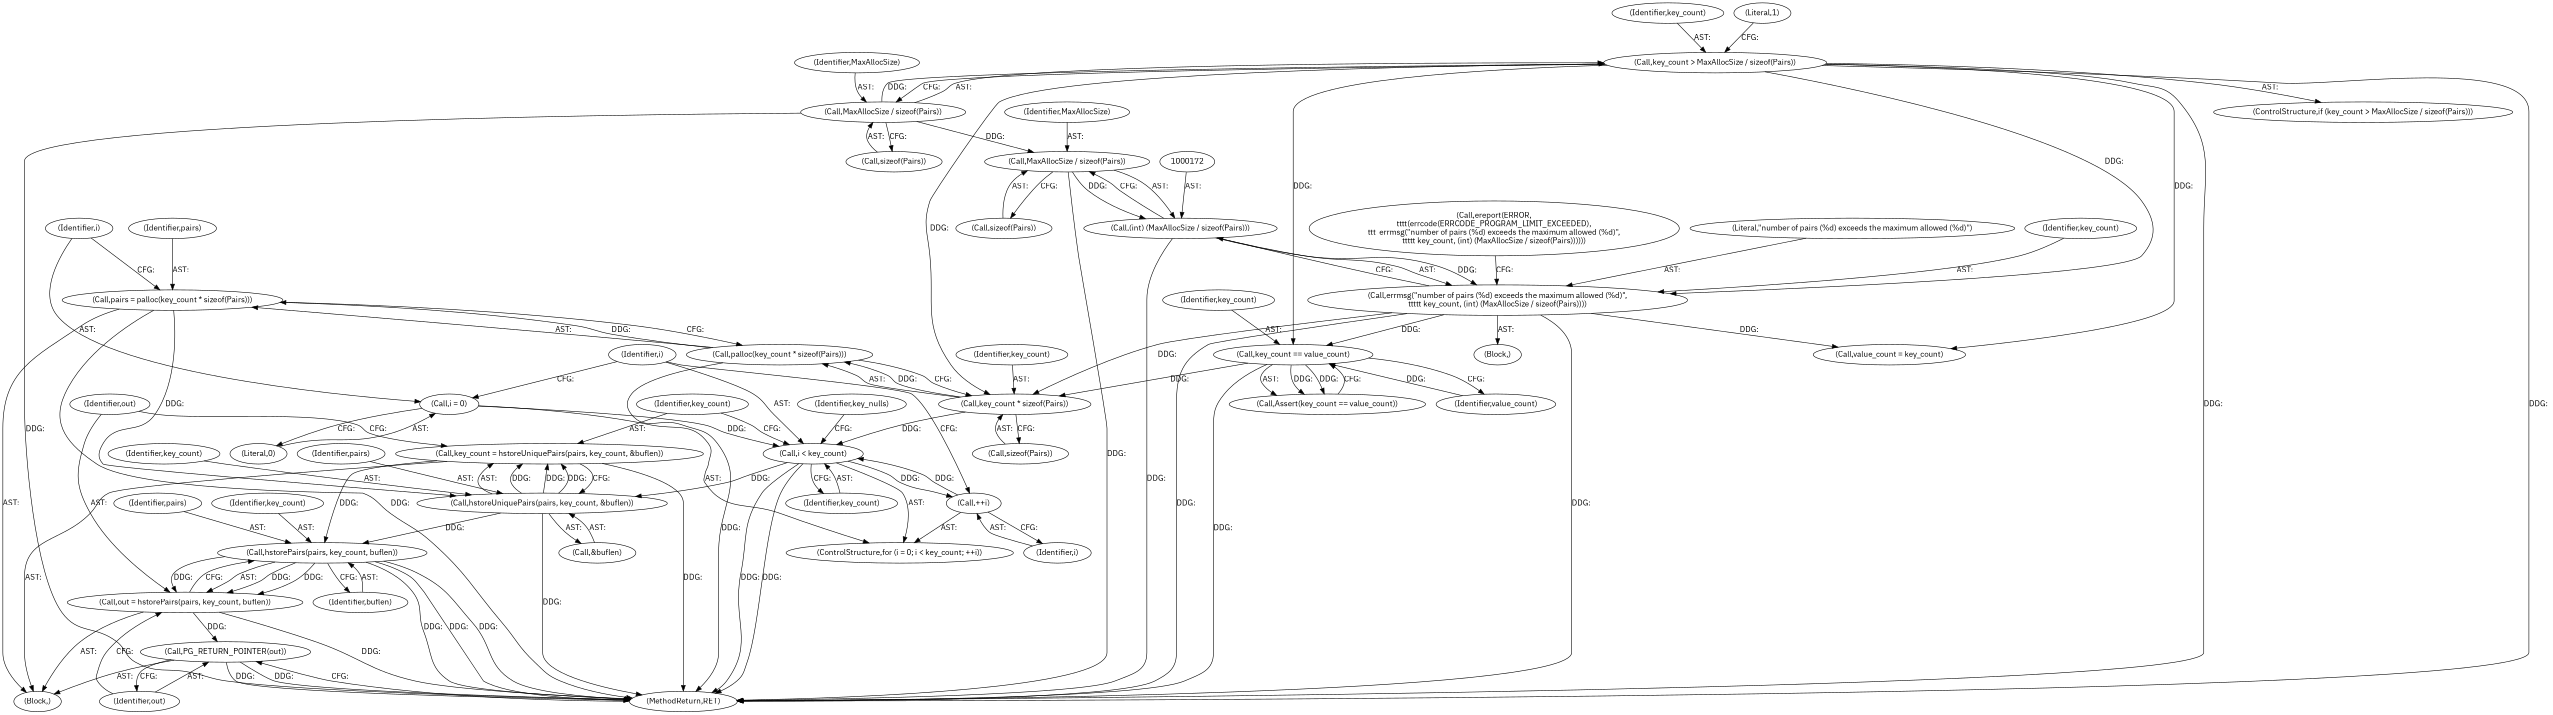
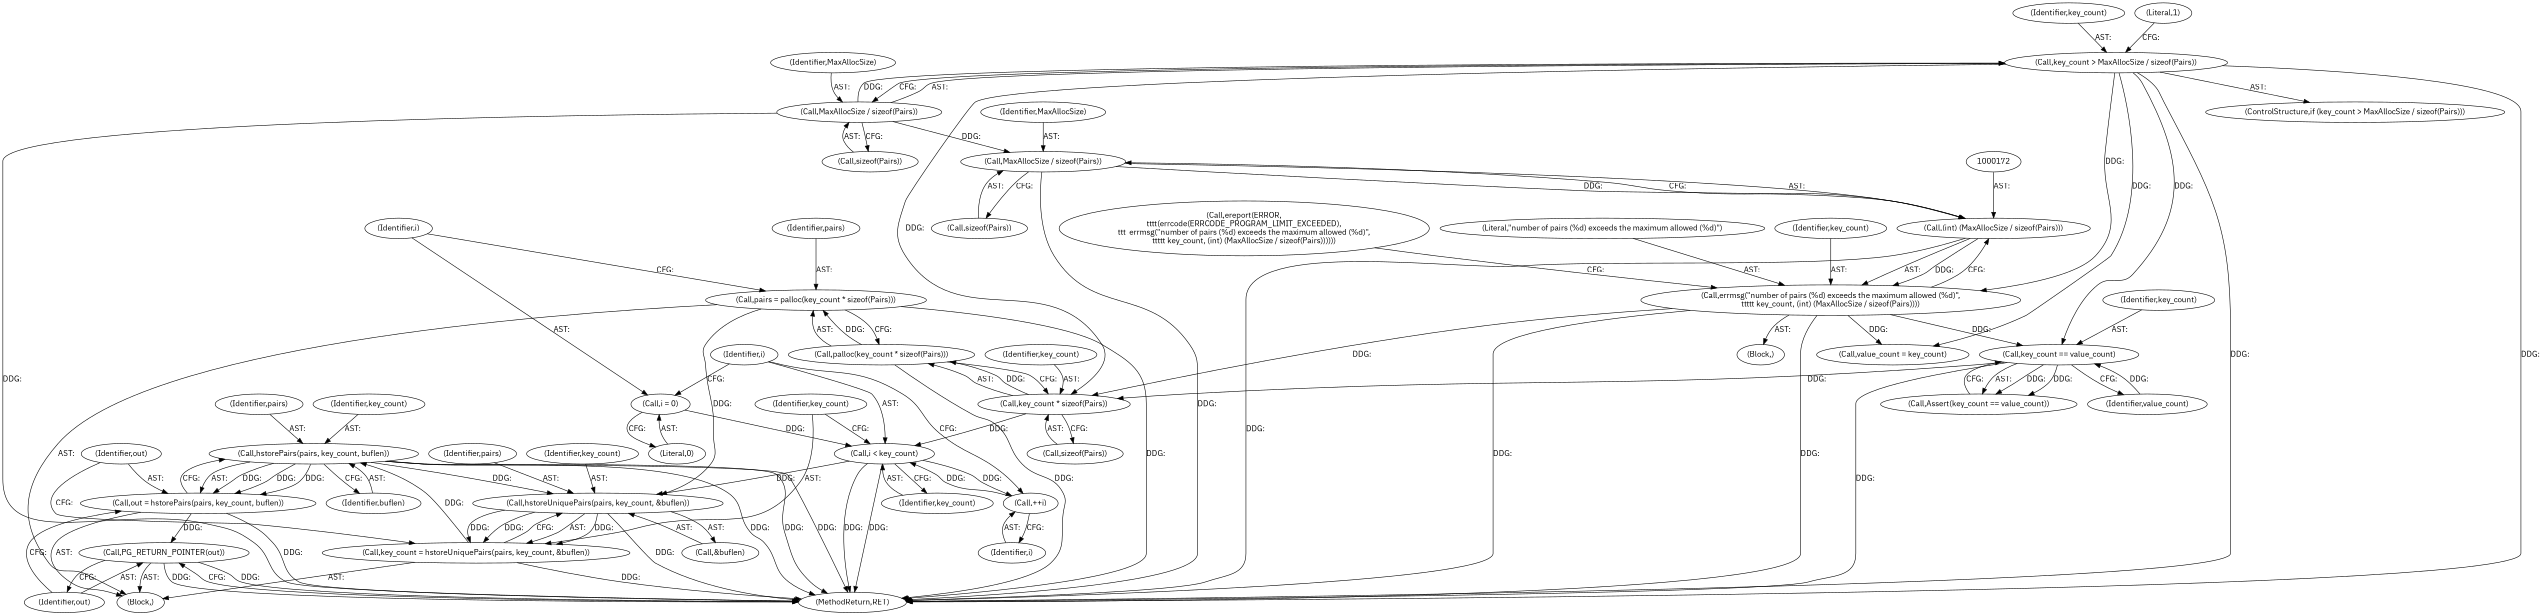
node "(Identifier,key_nulls)": removed
edge "(Call,hstoreUniquePairs(pairs, key_count, &buflen))" -> "(Call,hstorePairs(pairs, key_count, buflen))": reversed
node "(ControlStructure,for (i = 0; i < key_count; ++i))": removed
